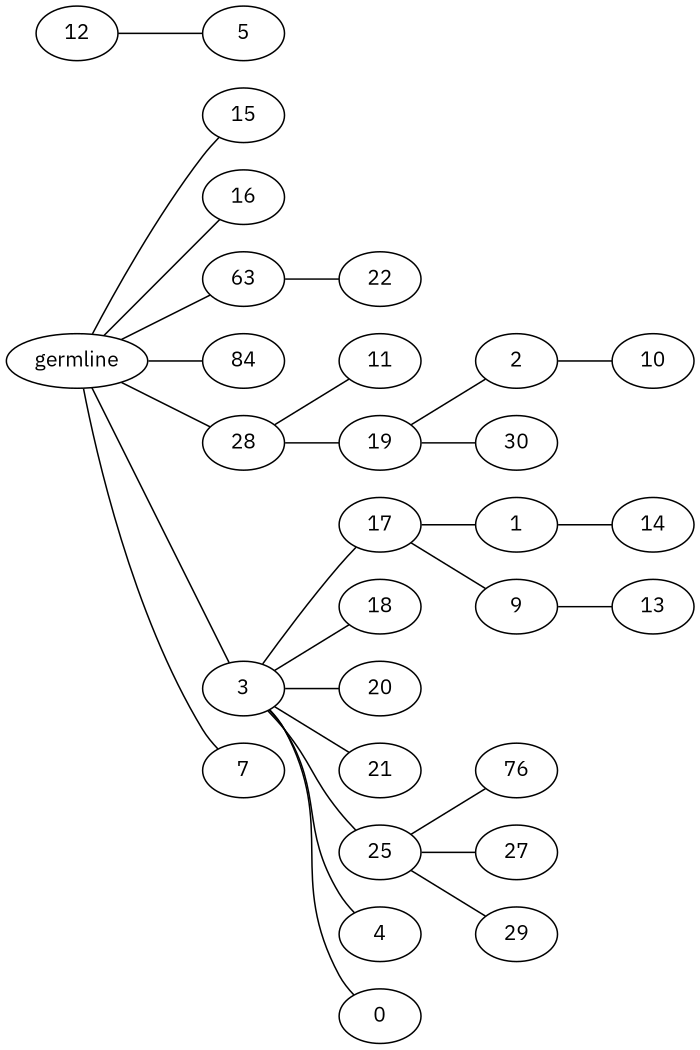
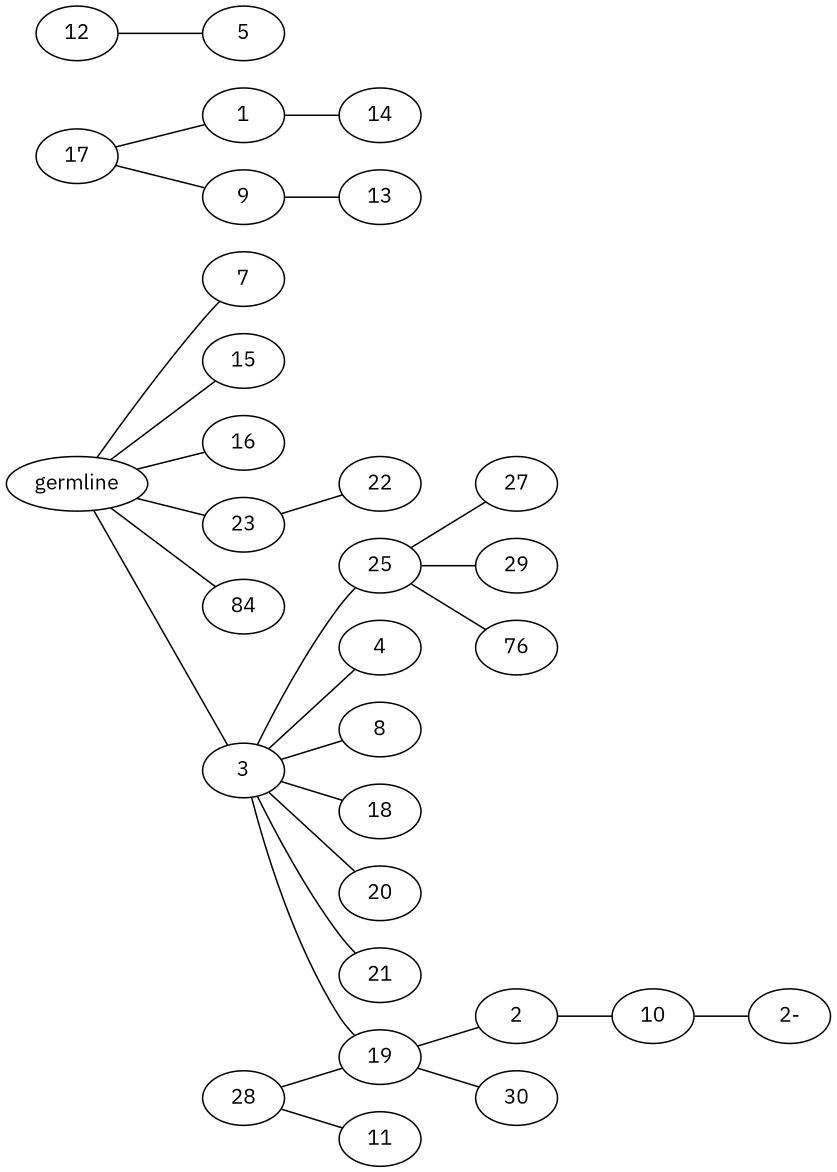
node "63": label "63" -> "23"
edge "germline" -- "28": removed
edge "17" -- "3": now "19" -- "3"
node "0": label "0" -> "8"
node "2-": added
